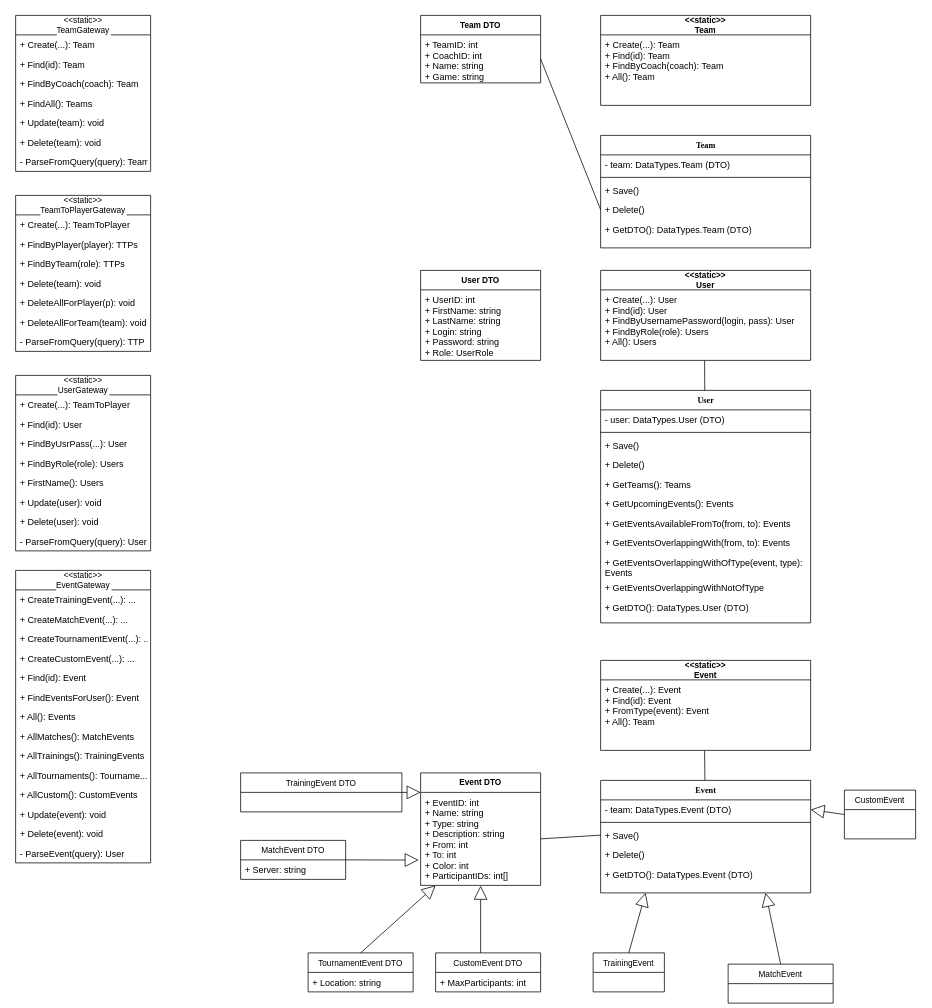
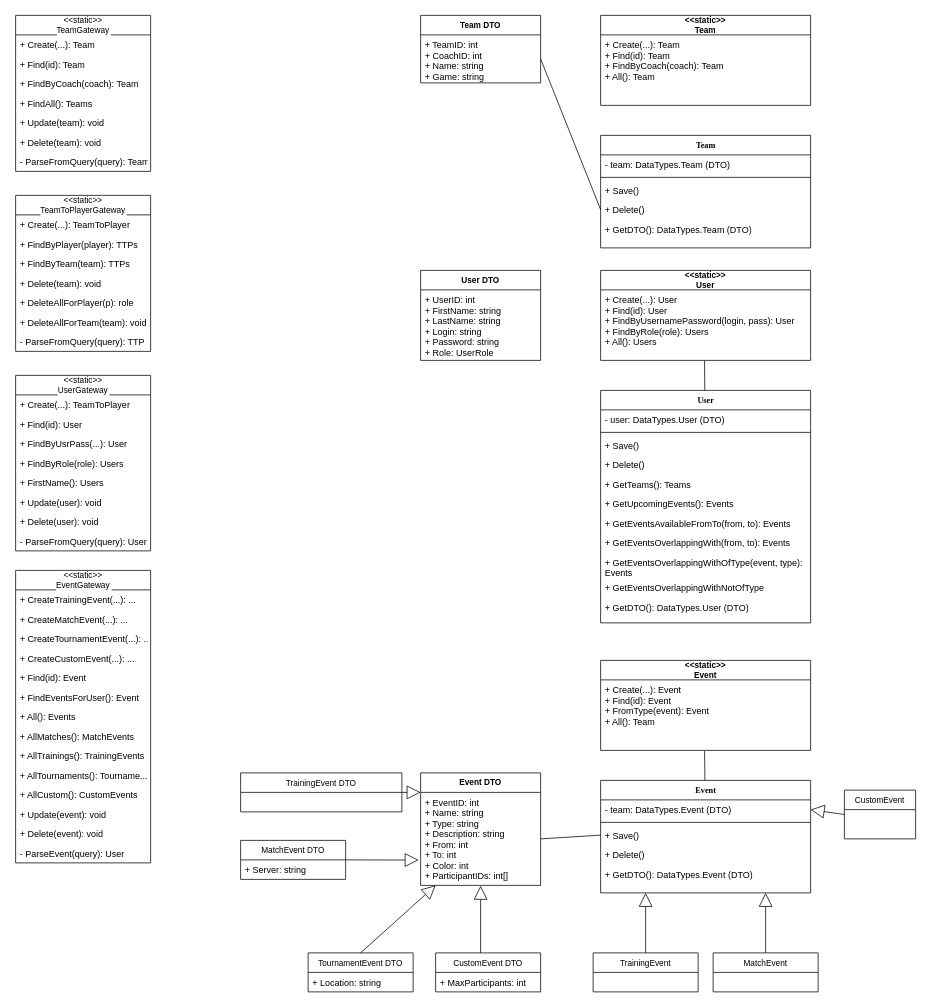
node "+ FindByTeam(role): TTPs": label "+ FindByTeam(role): TTPs" -> "+ FindByTeam(team): TTPs"
node "+ DeleteAllForPlayer(p): void": label "+ DeleteAllForPlayer(p): void" -> "+ DeleteAllForPlayer(p): role"
node "TrainingEvent": size 71x39 -> 105x39
node "MatchEvent": moved (780, 984) -> (765, 972)
